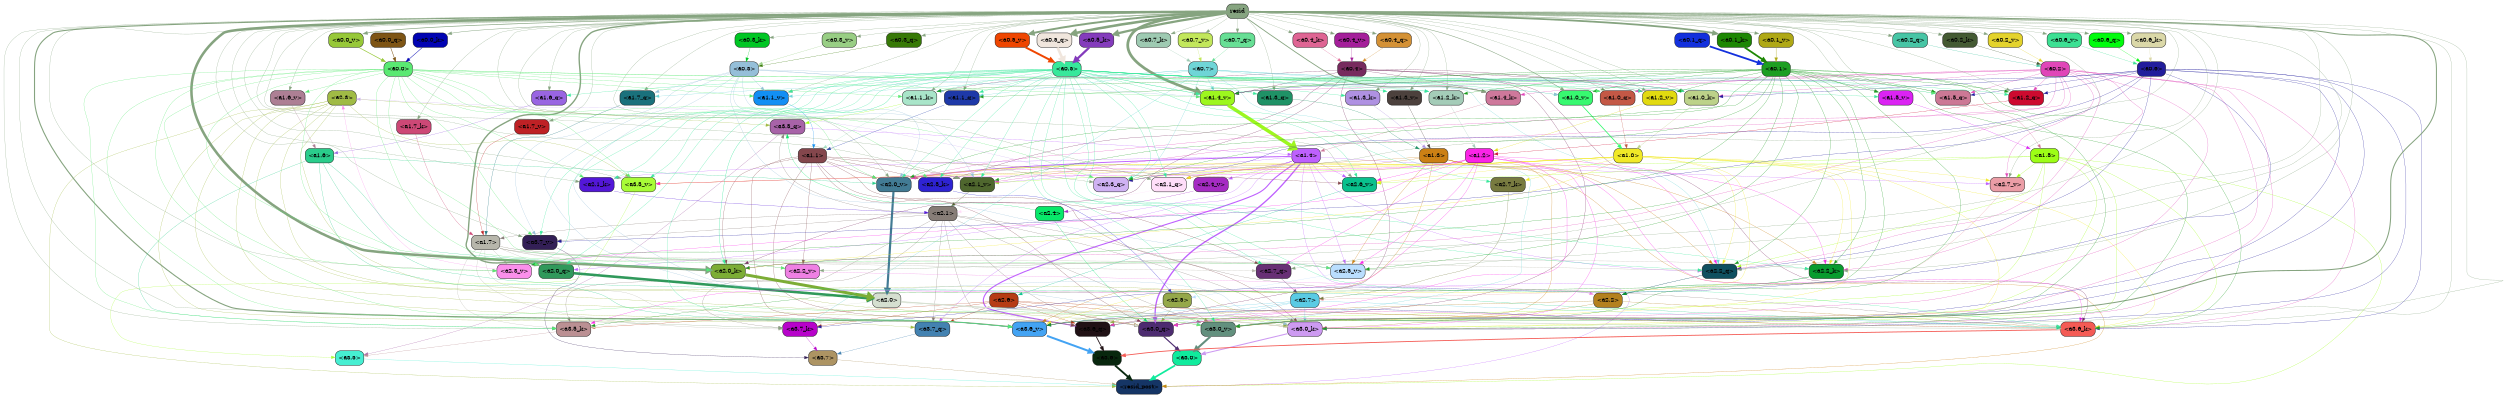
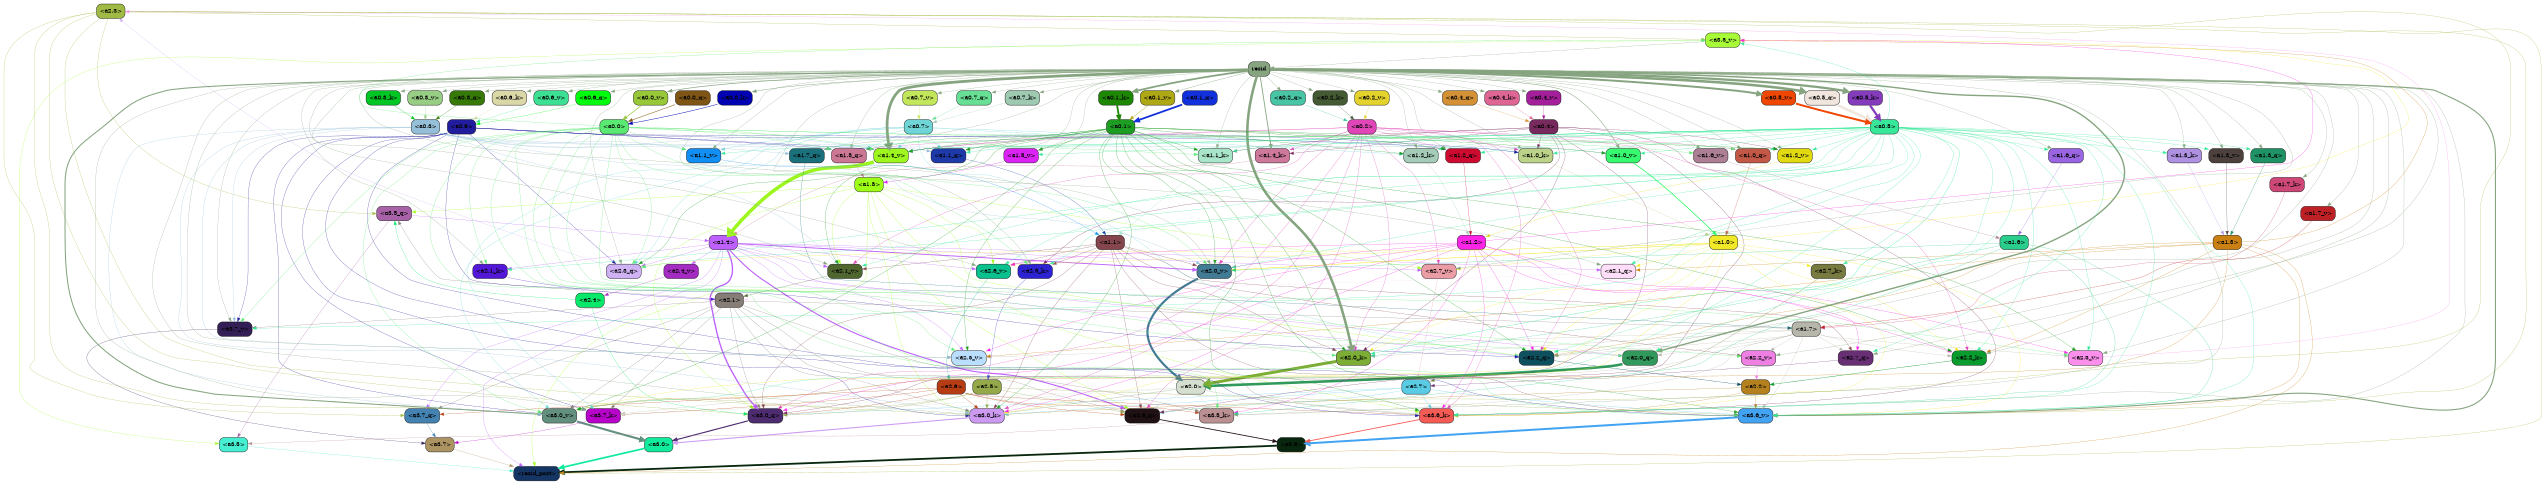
edge "resid" -> "<a3.5_v>": reversed
edge "<a1.1_k>" -> "<a3.5_q>": now "<a1.5>" -> "<a3.5_q>"
edge "<a0.1>" -> "<a3.5_k>": removed
